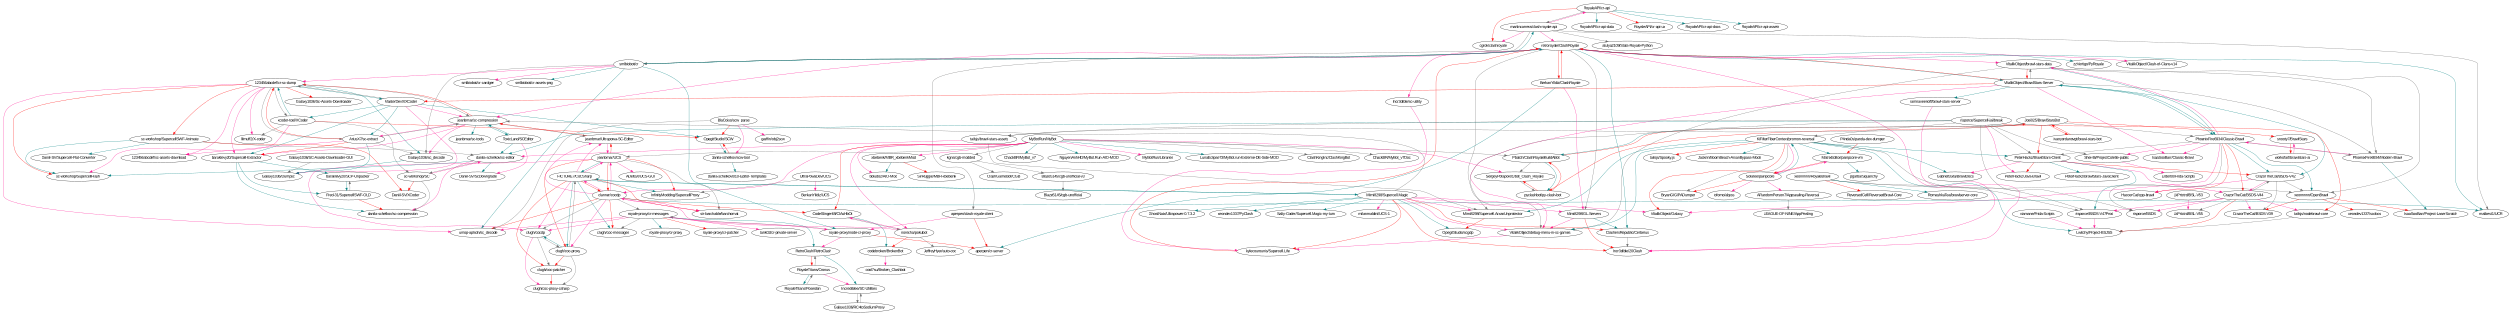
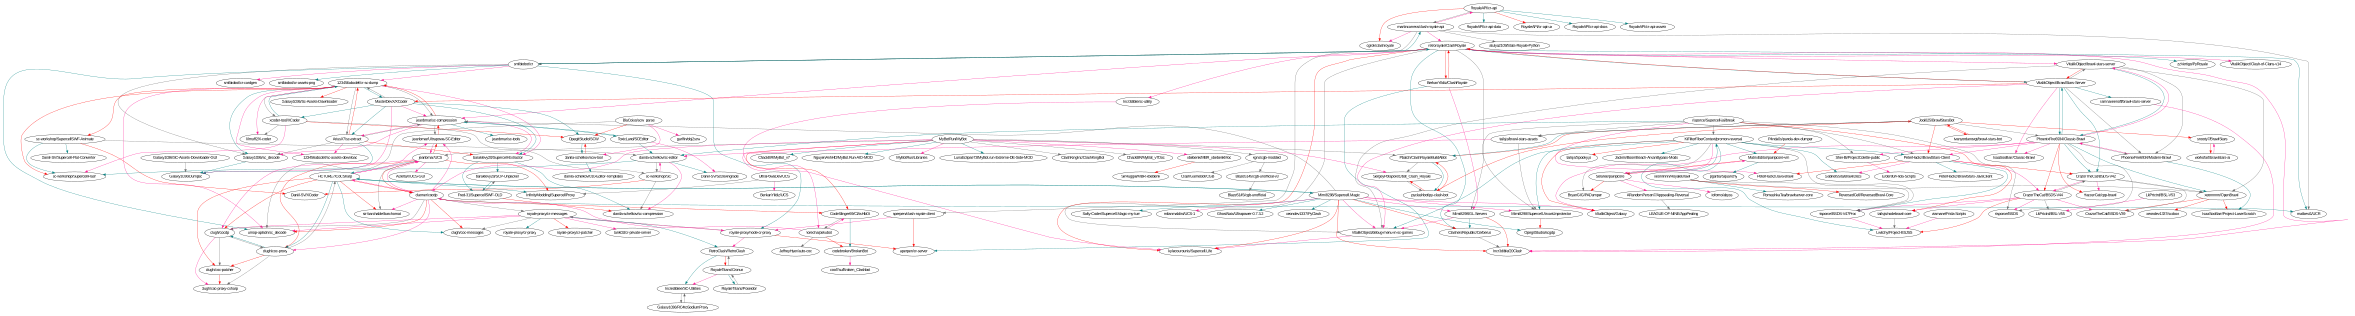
node "VitalikObject/brawl-stars-data": label "VitalikObject/brawl-stars-data" -> "VitalikObject/brawl-stars-server"
edge "PhoenixFire6934/Classic-Brawl" -> "PeterHackz/BrawlStars-Client": color gray40 -> deeppink
node "boludoz/AIO-Mod": removed
edge "kylecourounis/Supercell.Life" -> "retroroyale/ClashRoyale": reversed
edge "FICTURE7/CoCSharp" -> "clugh/cocdp": color deeppink -> red
